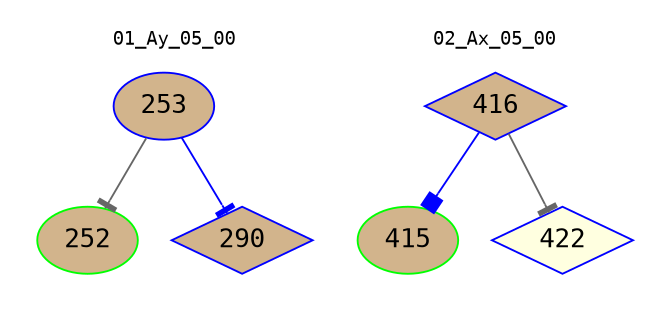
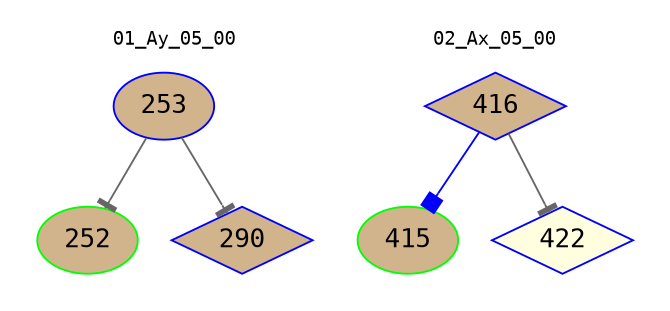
edge "253" -> "290": color blue -> gray40
